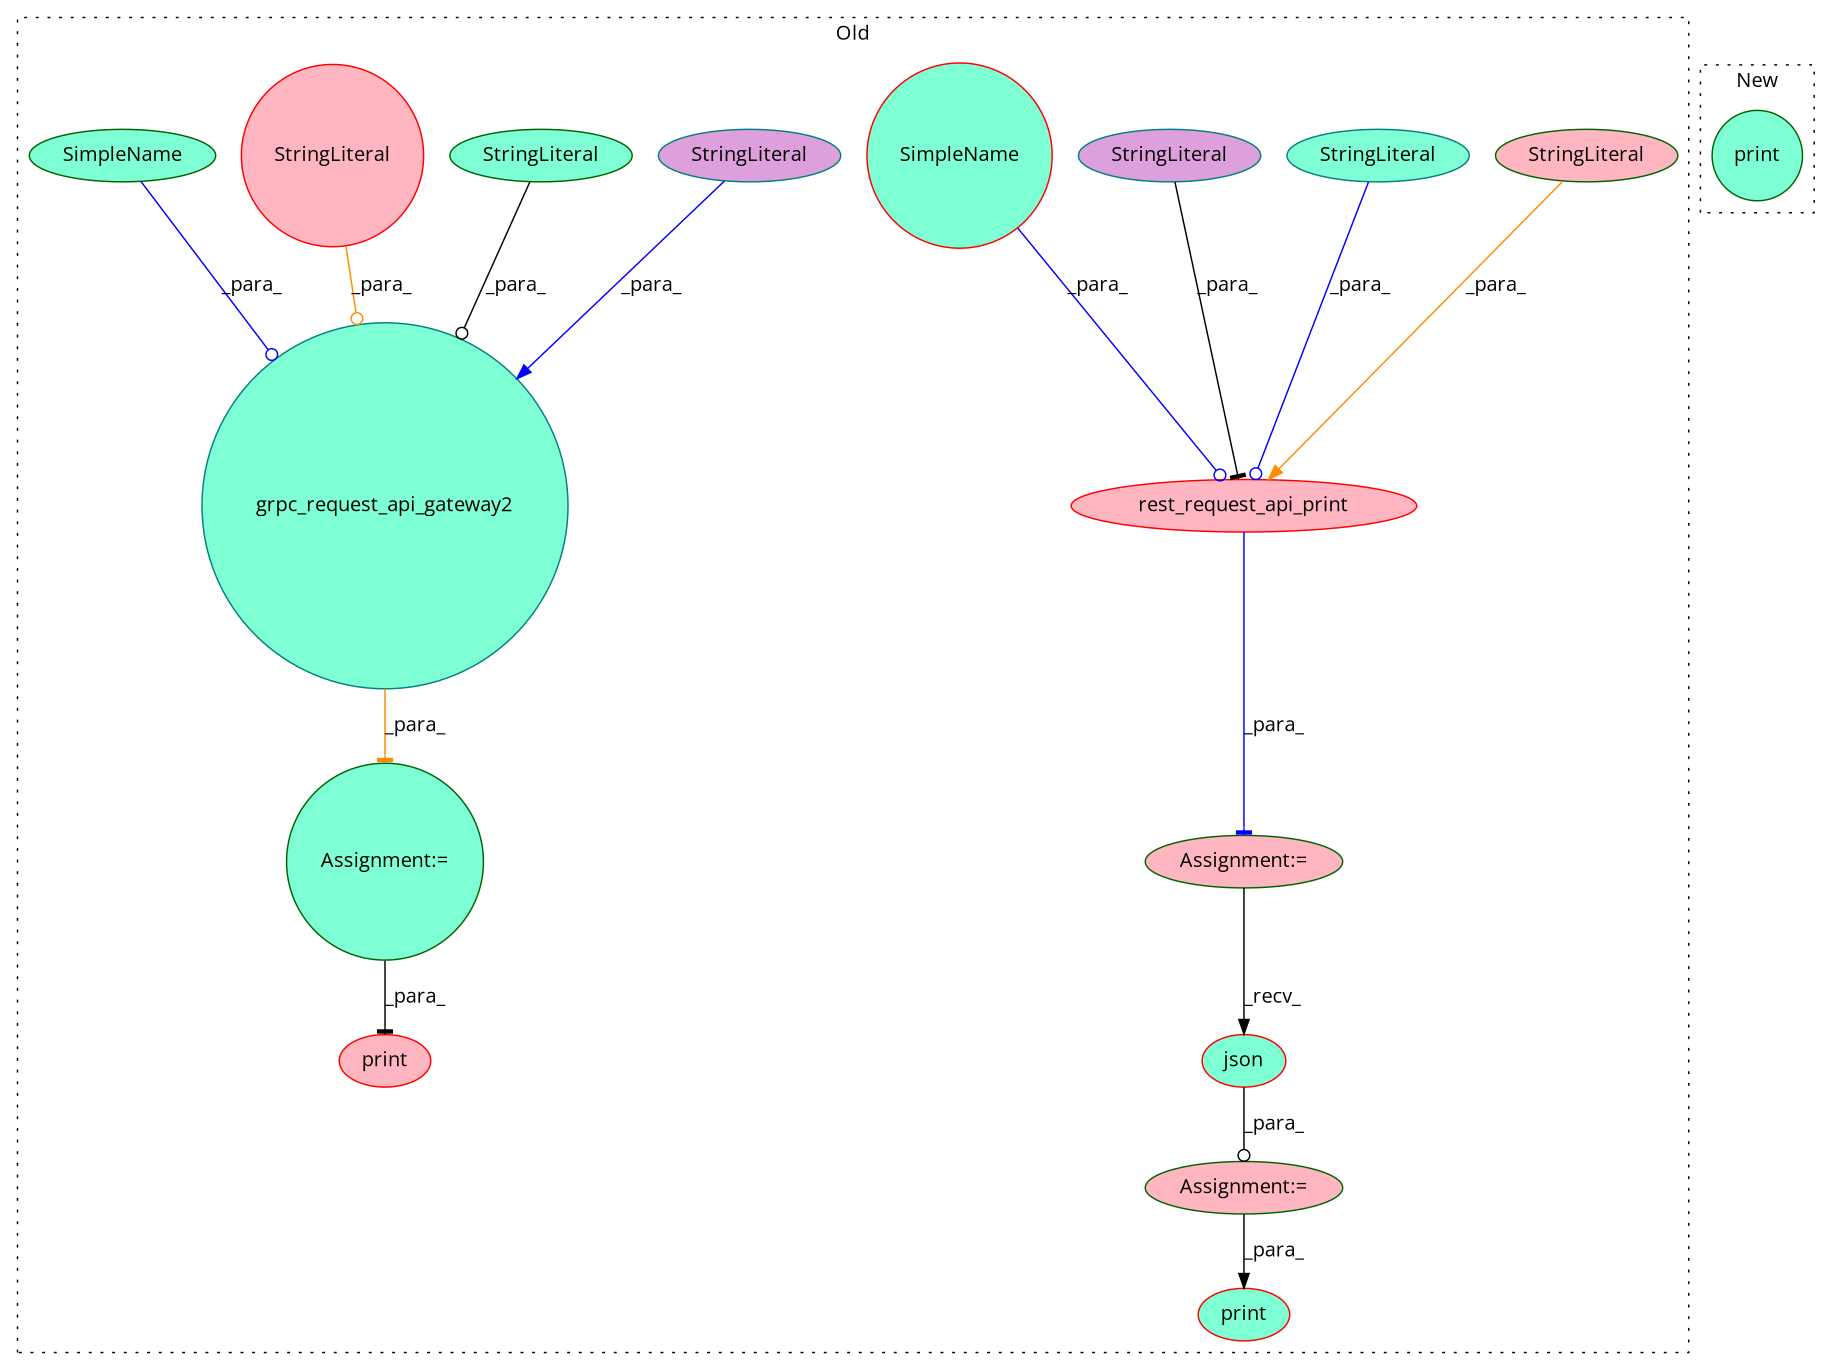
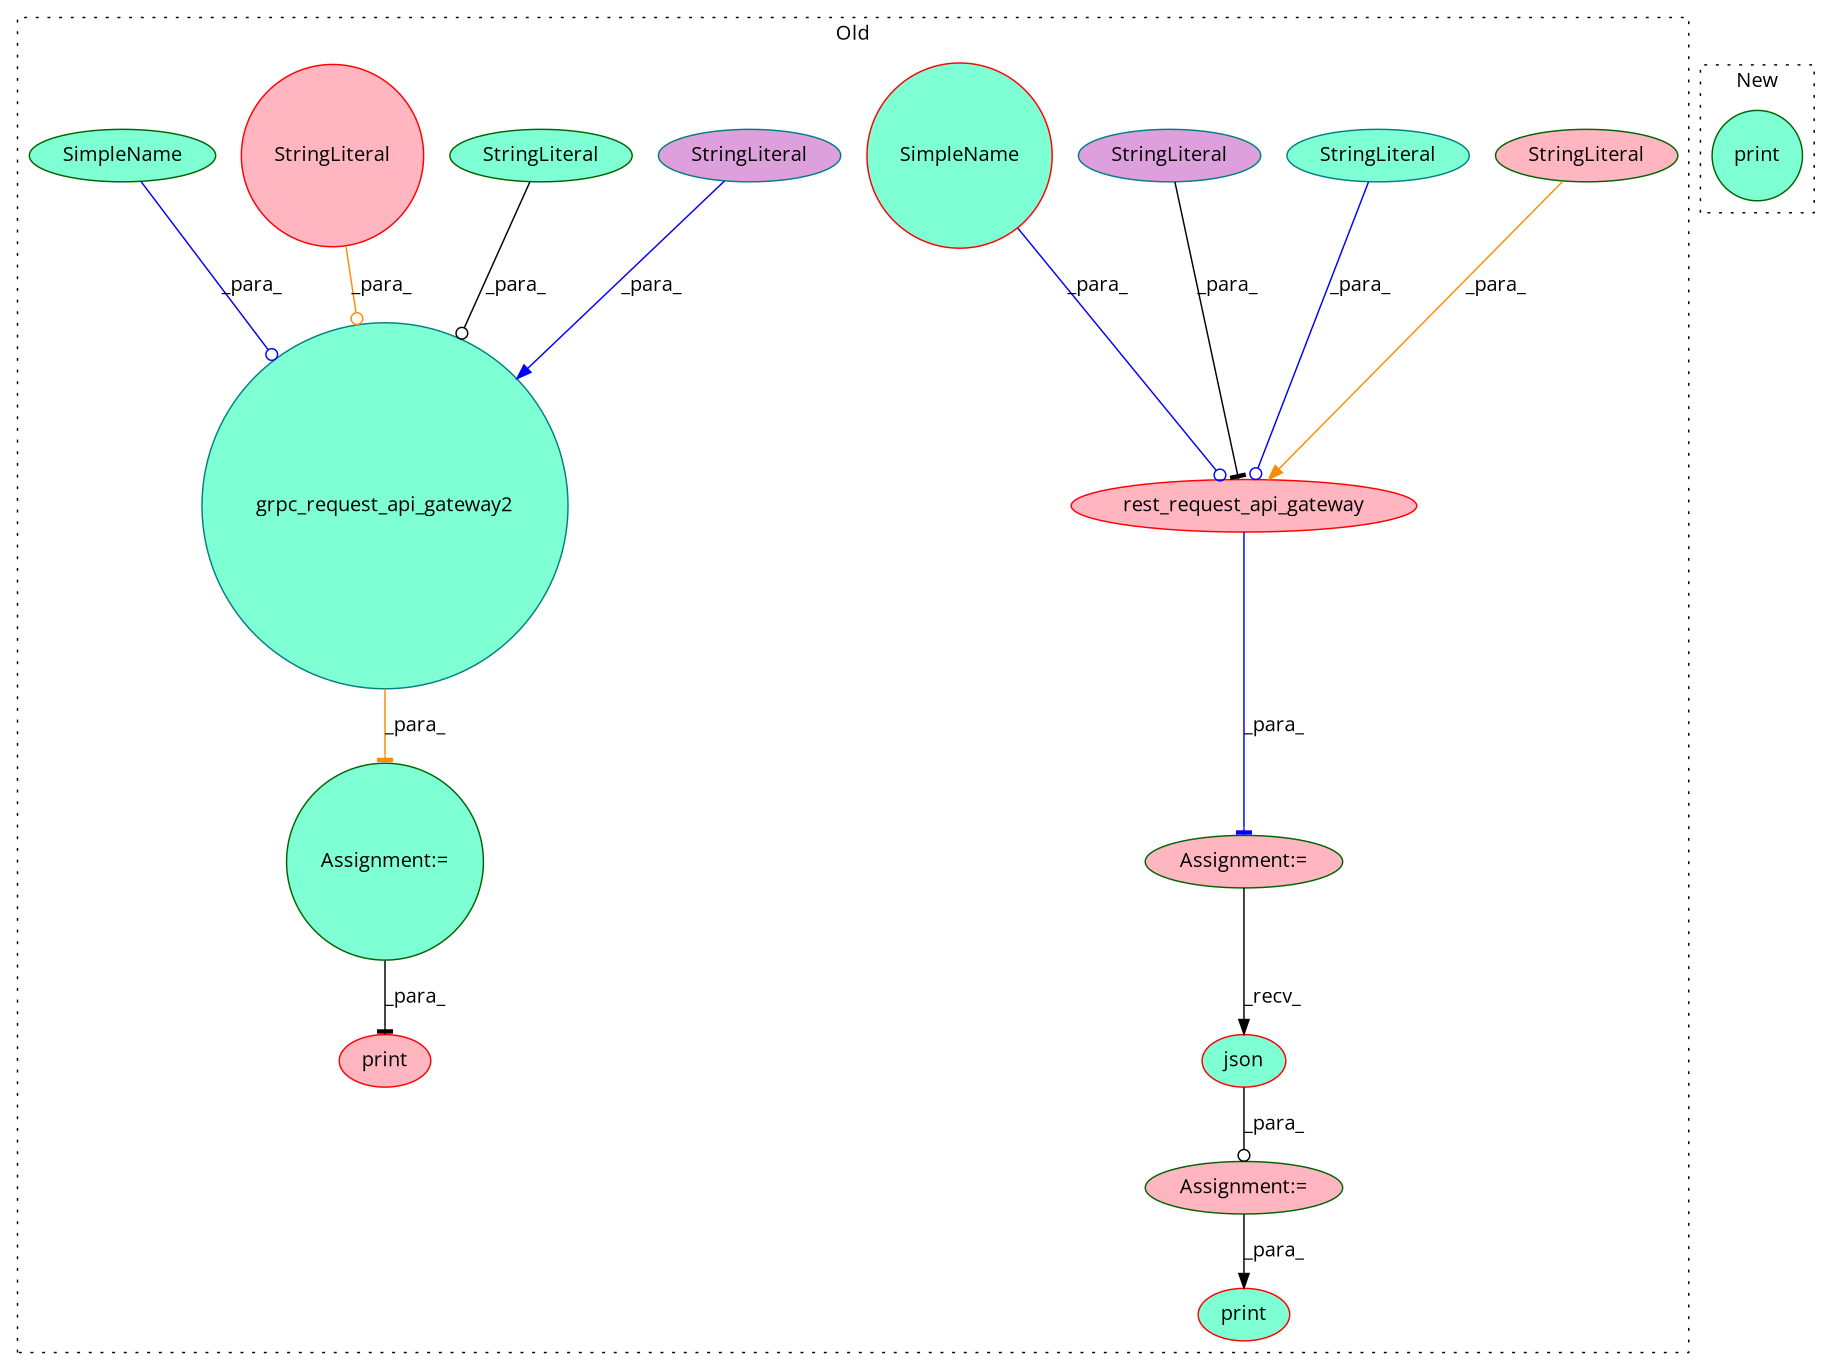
node "rest_request_api_print": label "rest_request_api_print" -> "rest_request_api_gateway"
